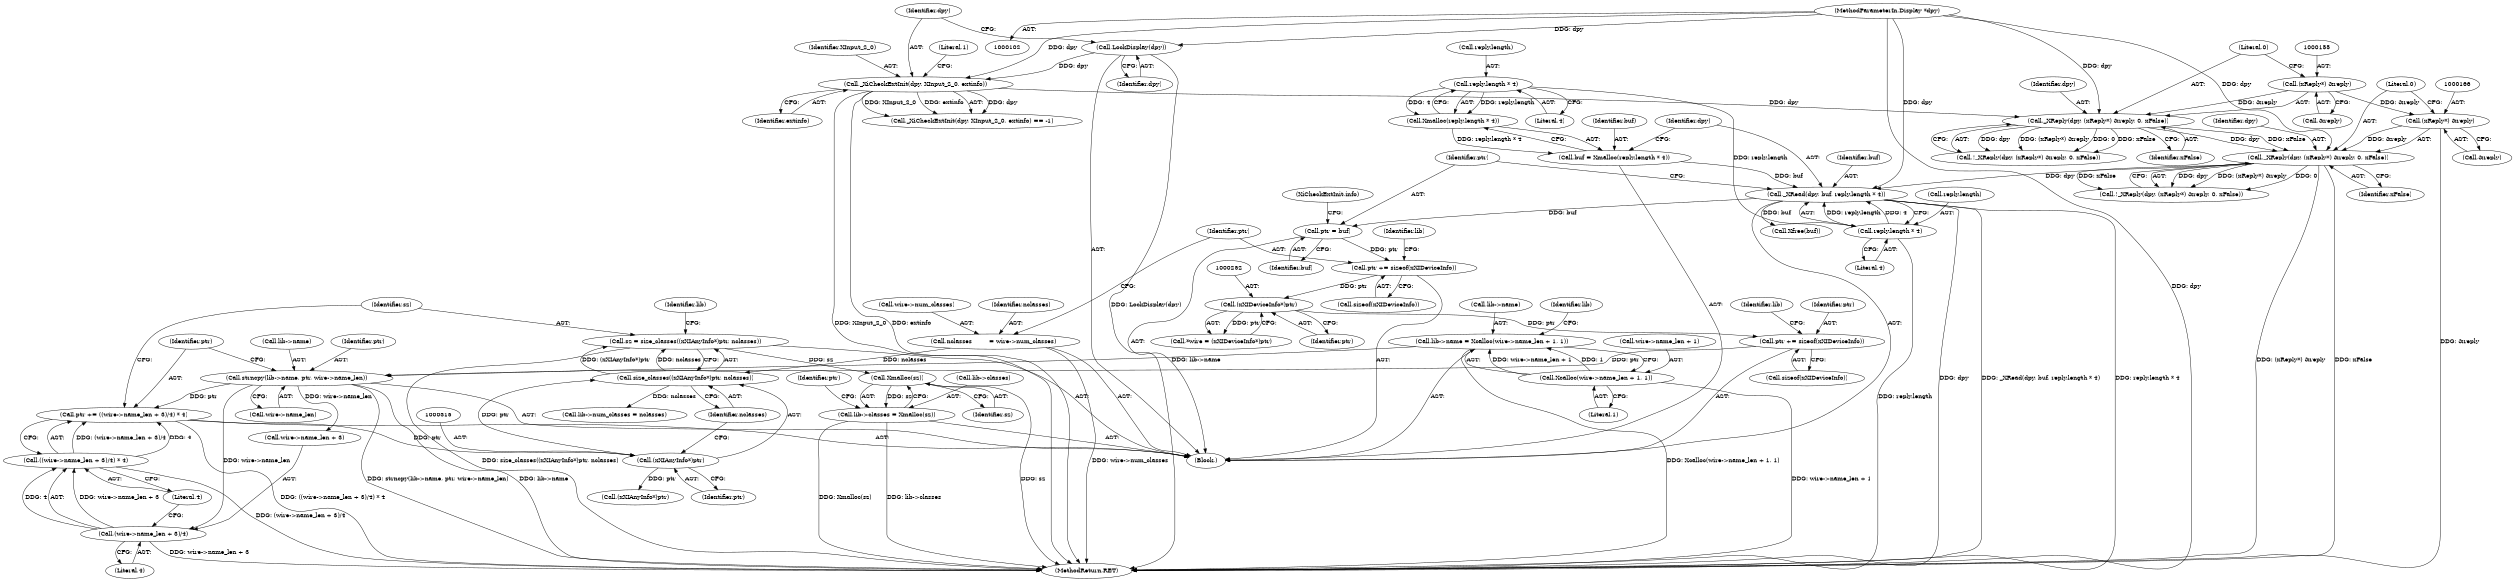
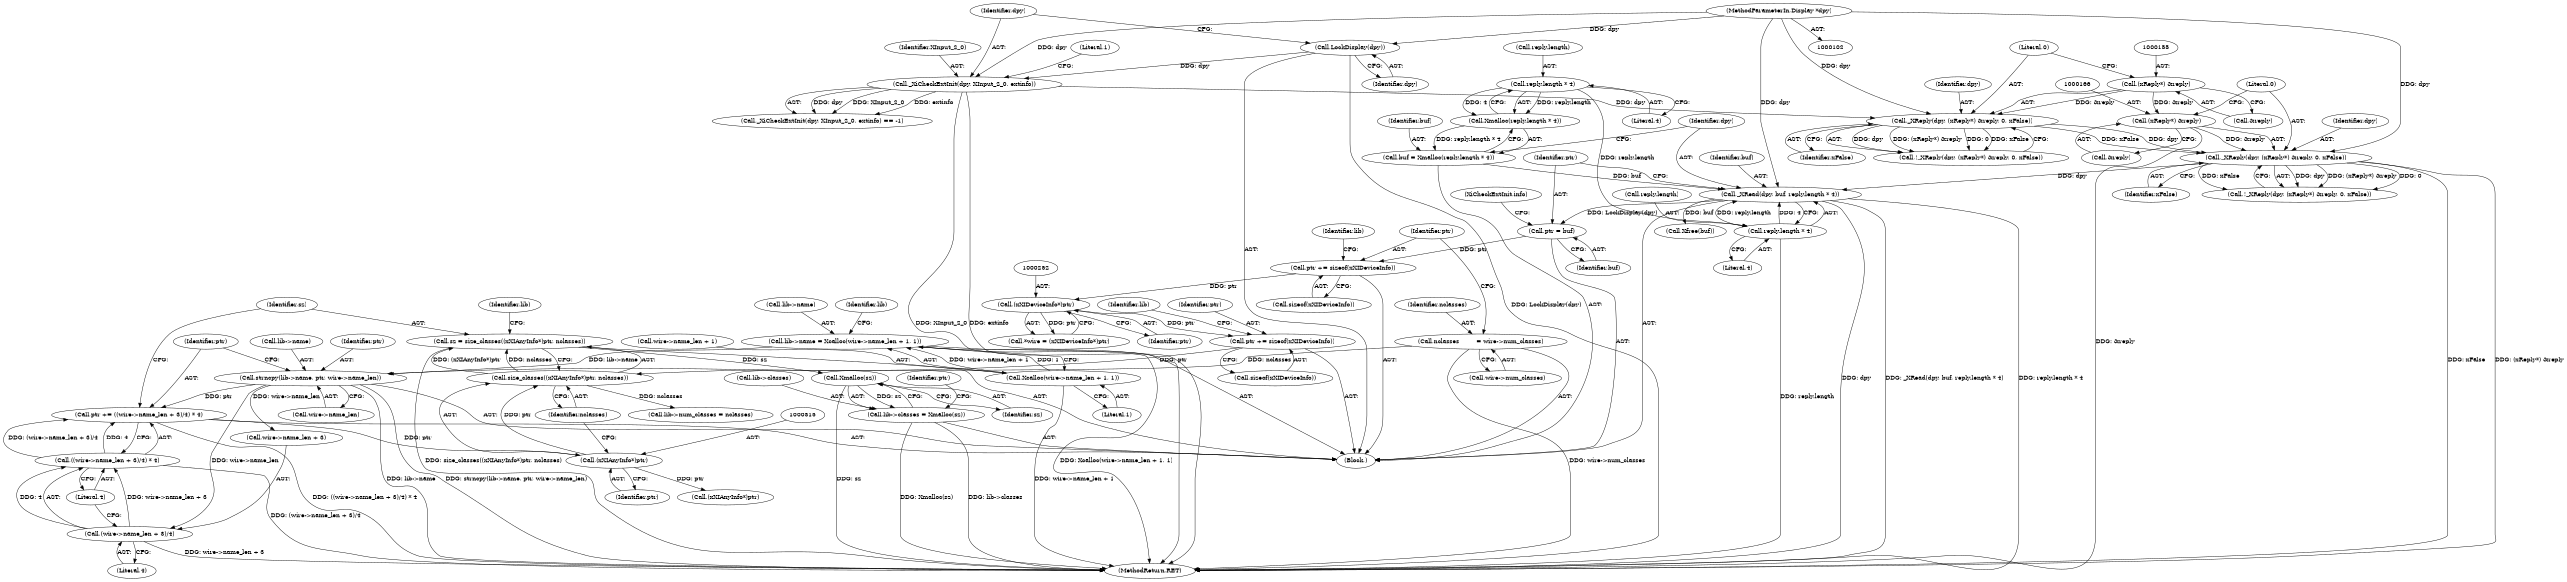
node "(Identifier,extinfo)": removed
edge "(Call,_XRead(dpy, buf, reply.length * 4))" -> "(Call,ptr = buf)": label "DDG: buf" -> "DDG: LockDisplay(dpy)"
edge "(Call,nclasses         = wire->num_classes)" -> "(Call,wire->num_classes)": added, label "CFG:"
edge "(MethodParameterIn,Display *dpy)" -> "(MethodReturn,RET)": removed, label "DDG: dpy"
